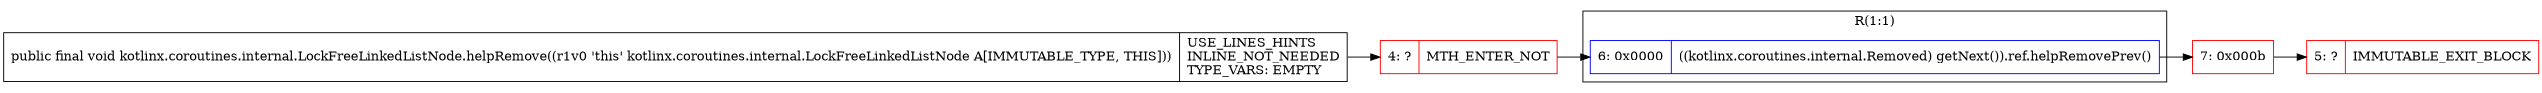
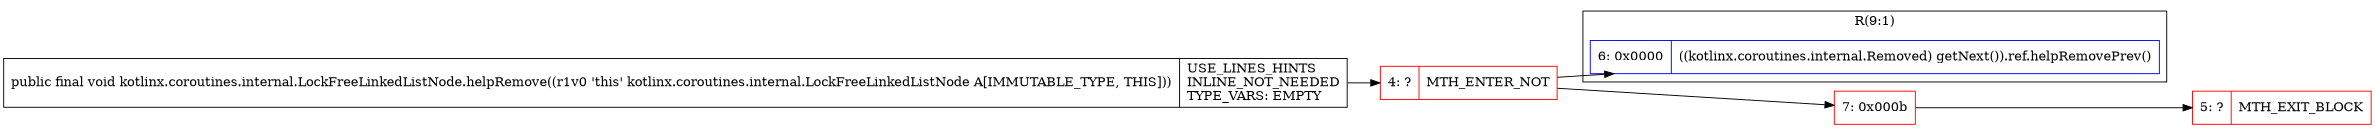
cluster "R(1:1)": label "R(1:1)" -> "R(9:1)"
edge "6: 0x0000" -> "7: 0x000b": now "4: ?" -> "7: 0x000b"
node "5: ?": text "IMMUTABLE_EXIT_BLOCK" -> "MTH_EXIT_BLOCK"
